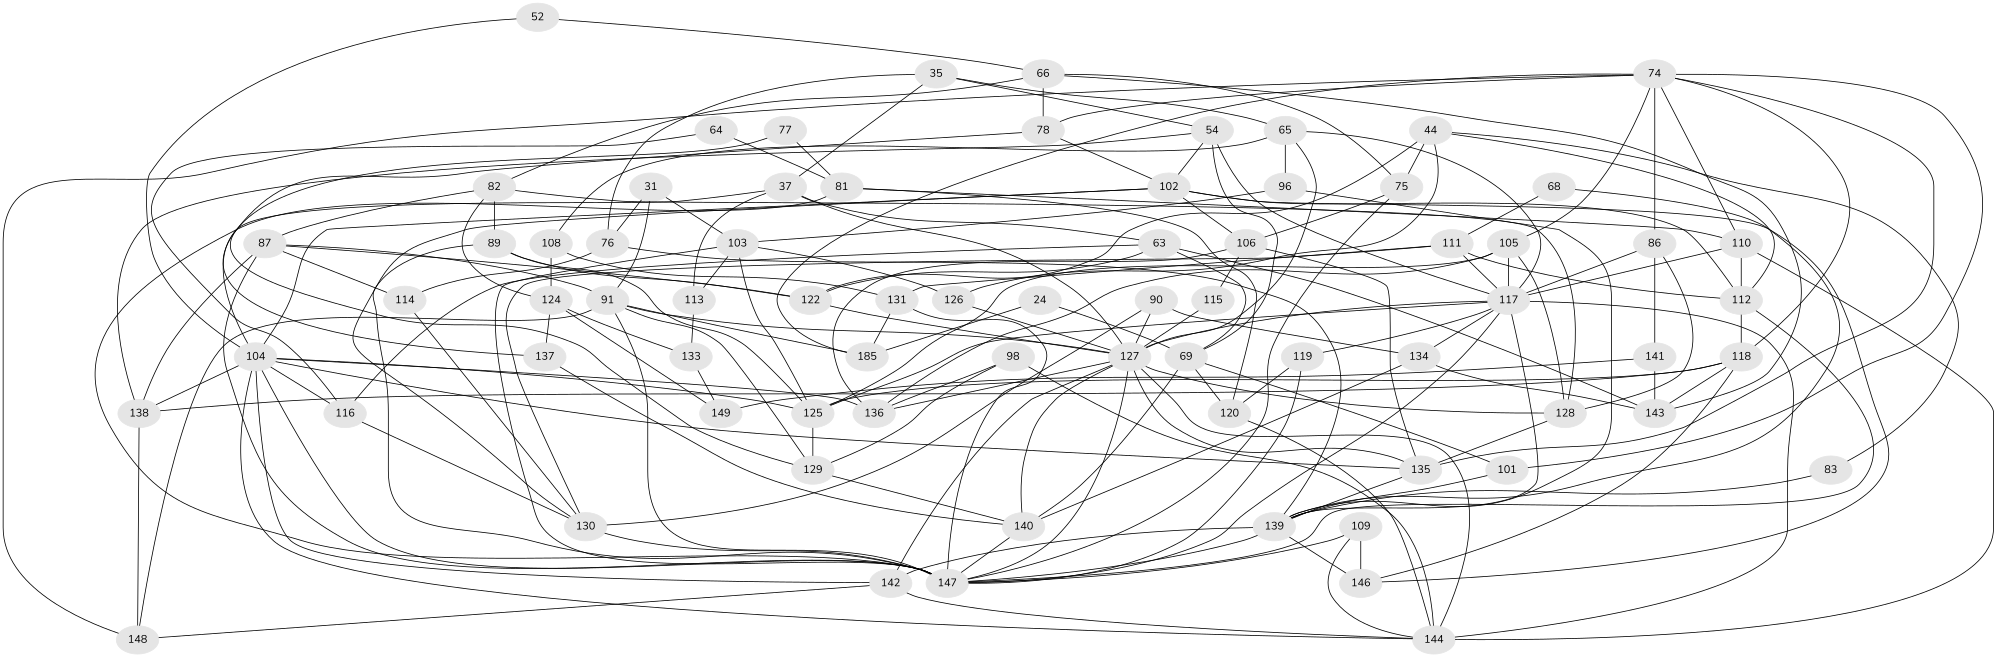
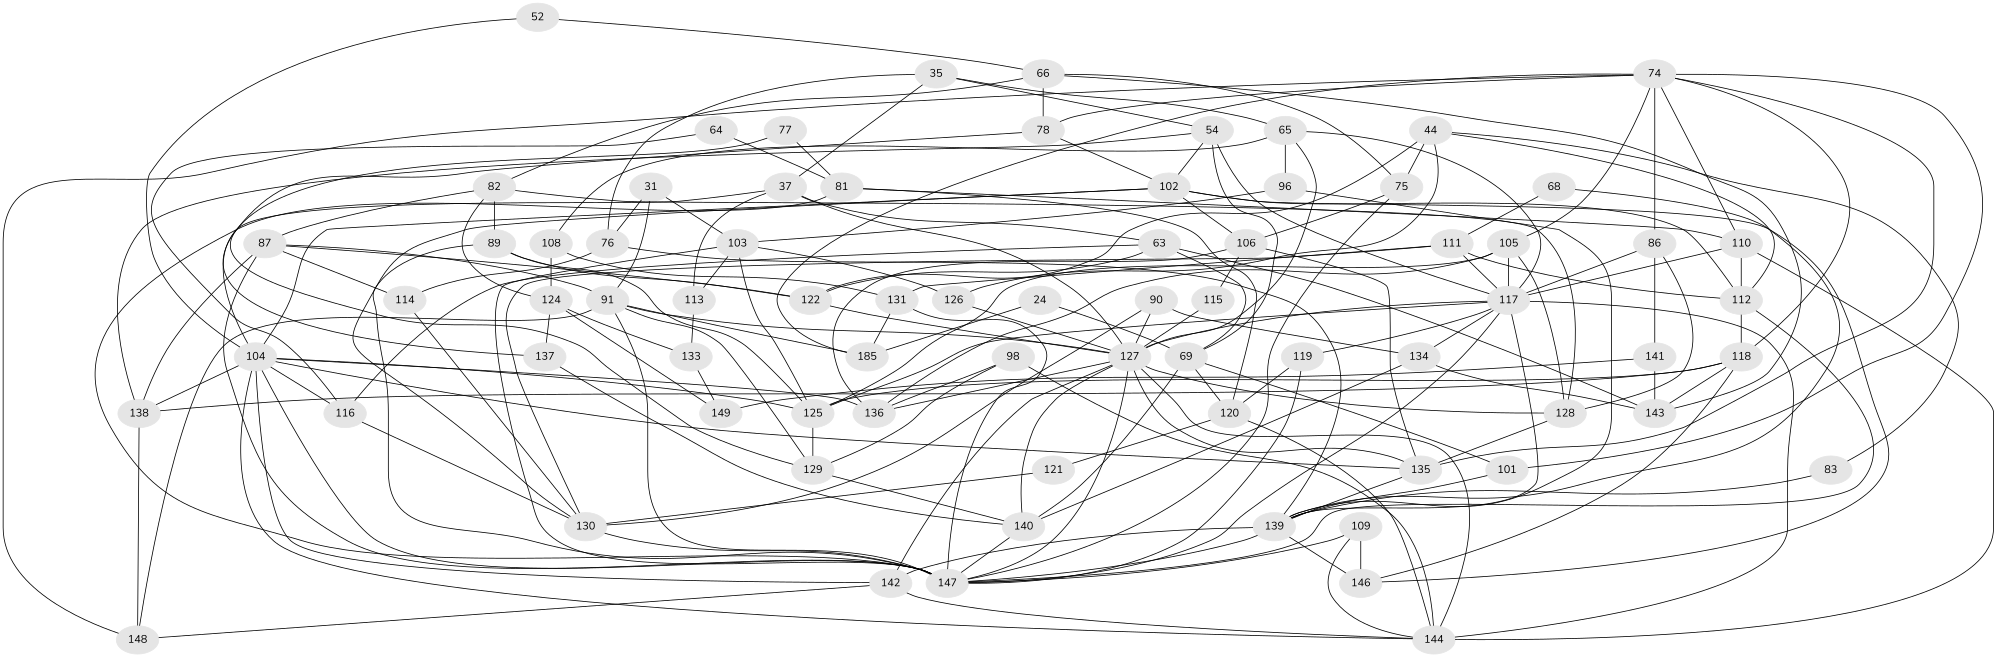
node "121": added
